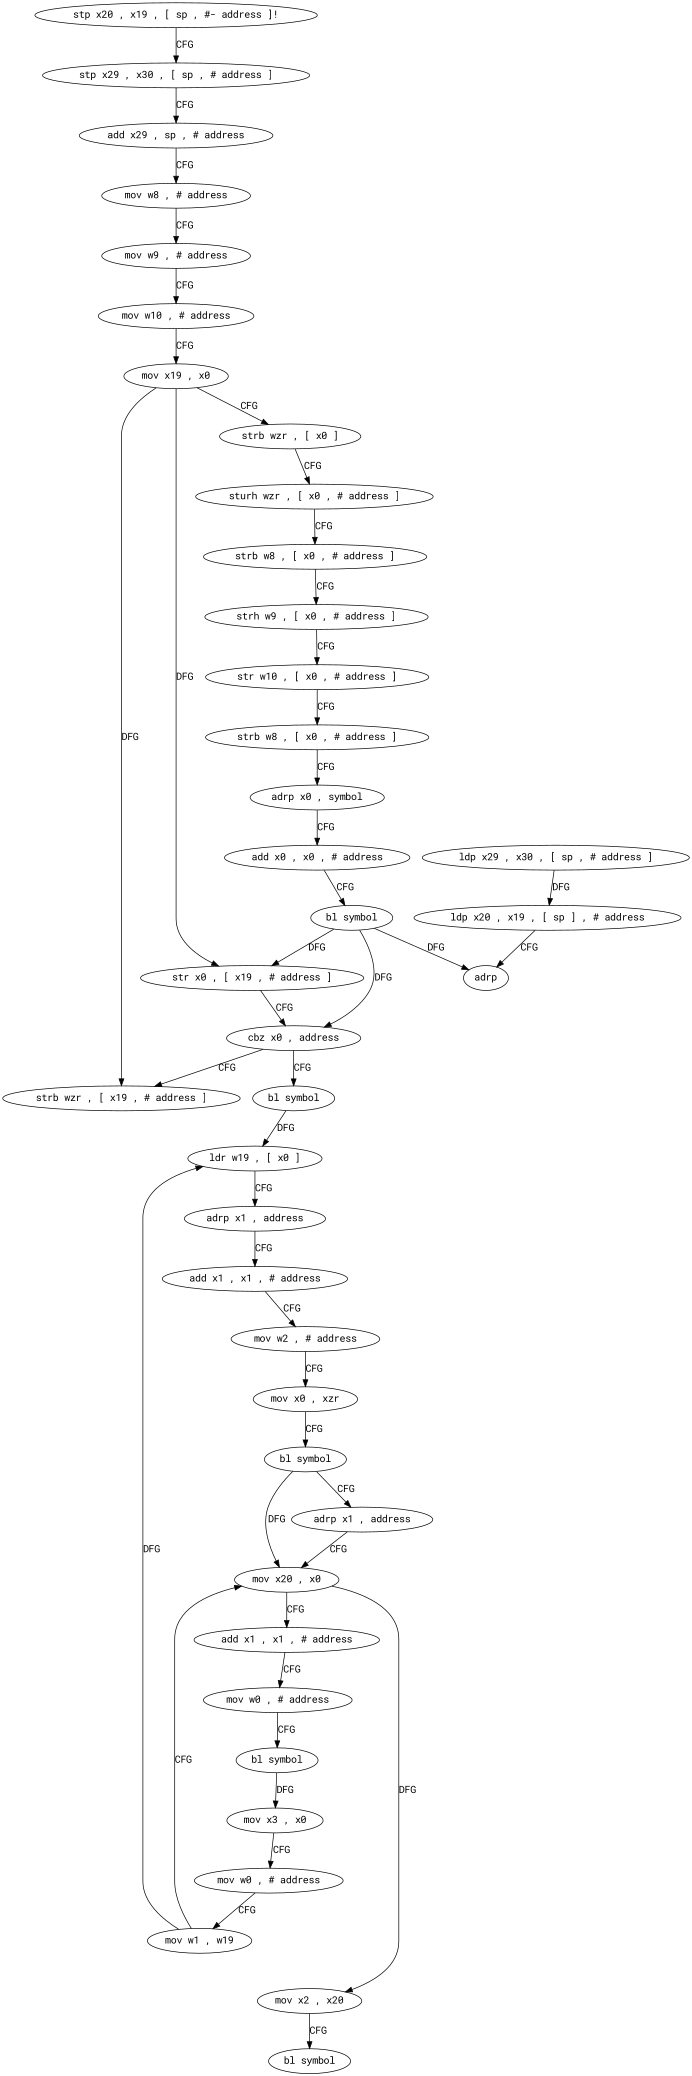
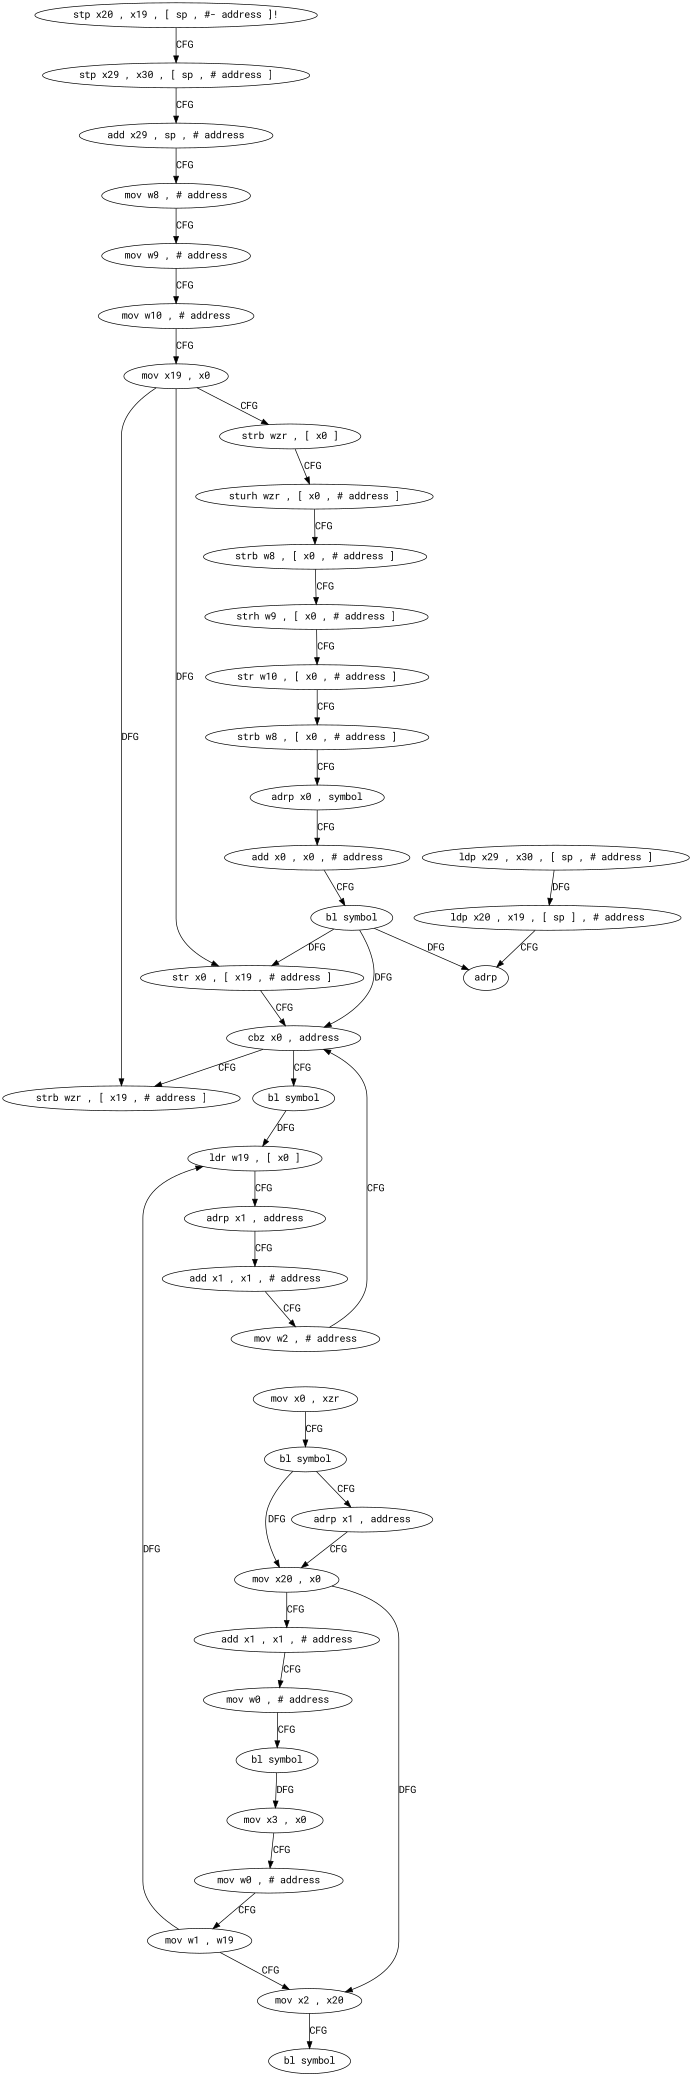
edge "mov w2 , # address" -> "mov x0 , xzr": now "mov w2 , # address" -> "cbz x0 , address"
edge "mov w1 , w19" -> "mov x20 , x0": now "mov w1 , w19" -> "mov x2 , x20"
